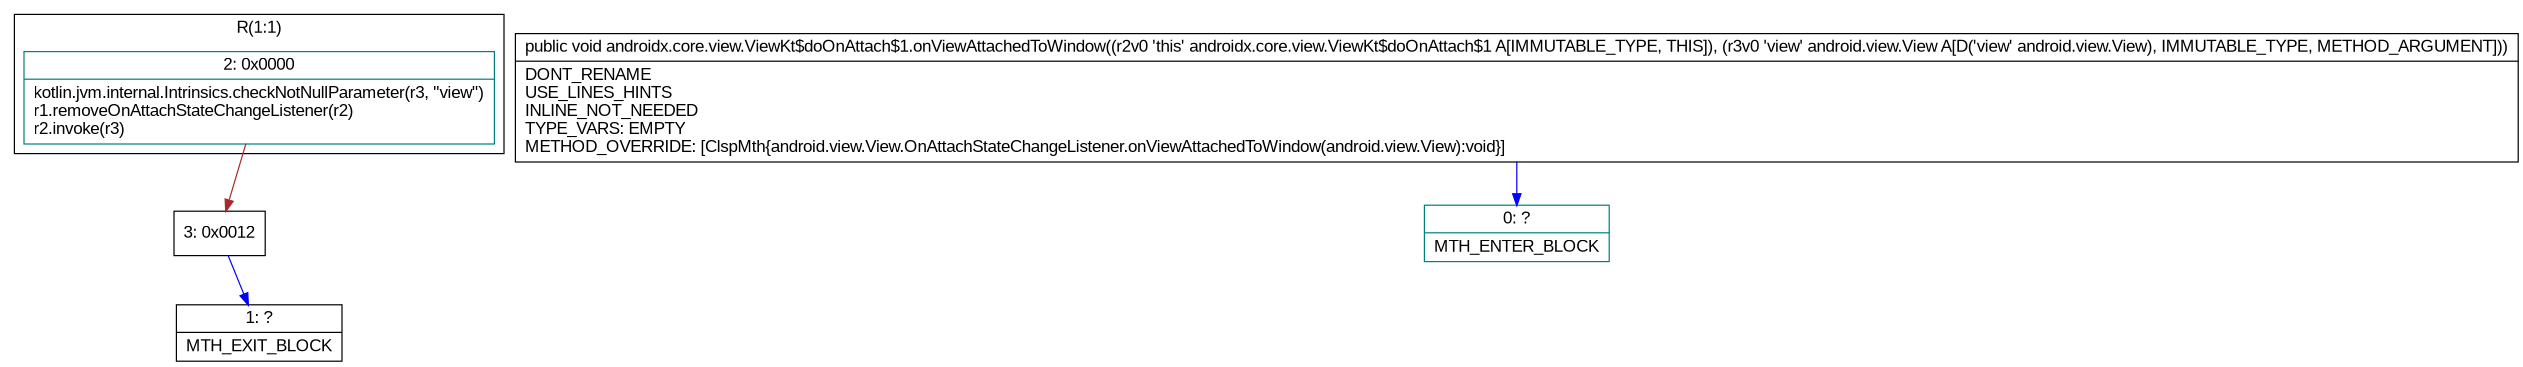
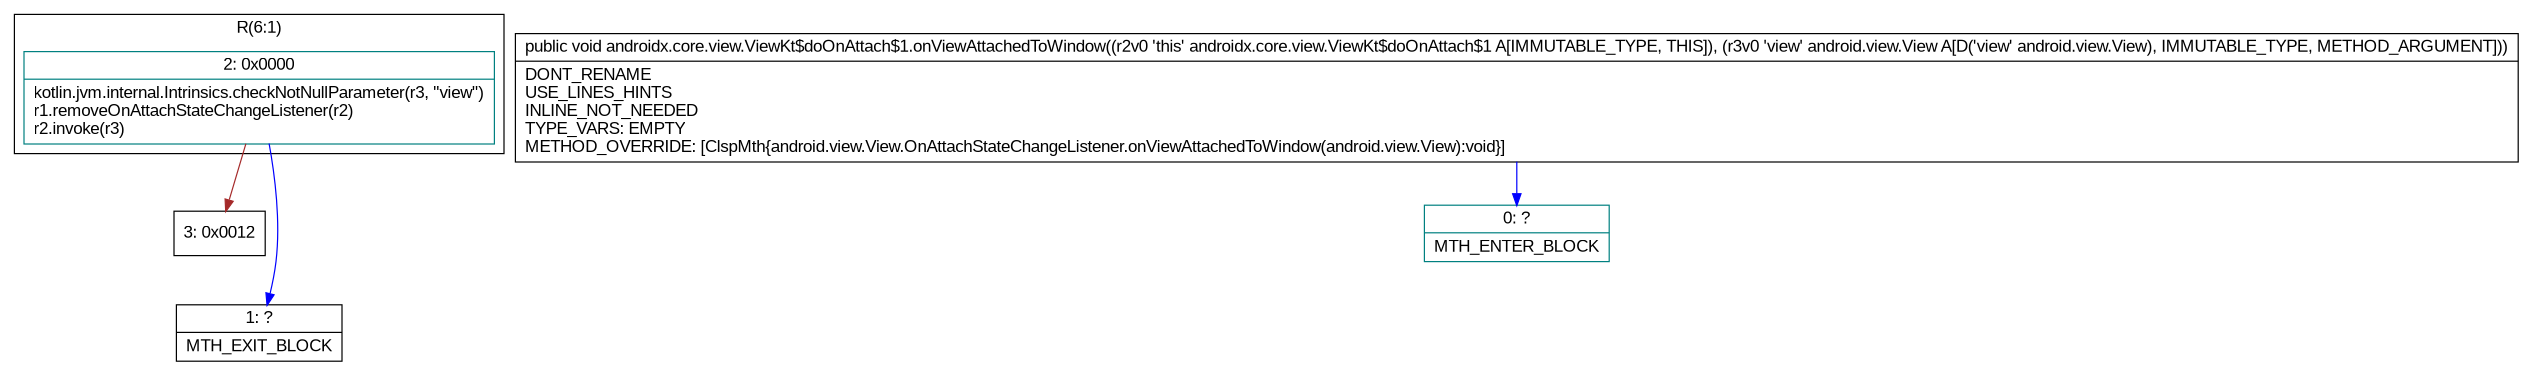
cluster "R(1:1)": label "R(1:1)" -> "R(6:1)"
edge "3: 0x0012" -> "1: ?": now "2: 0x0000" -> "1: ?"
